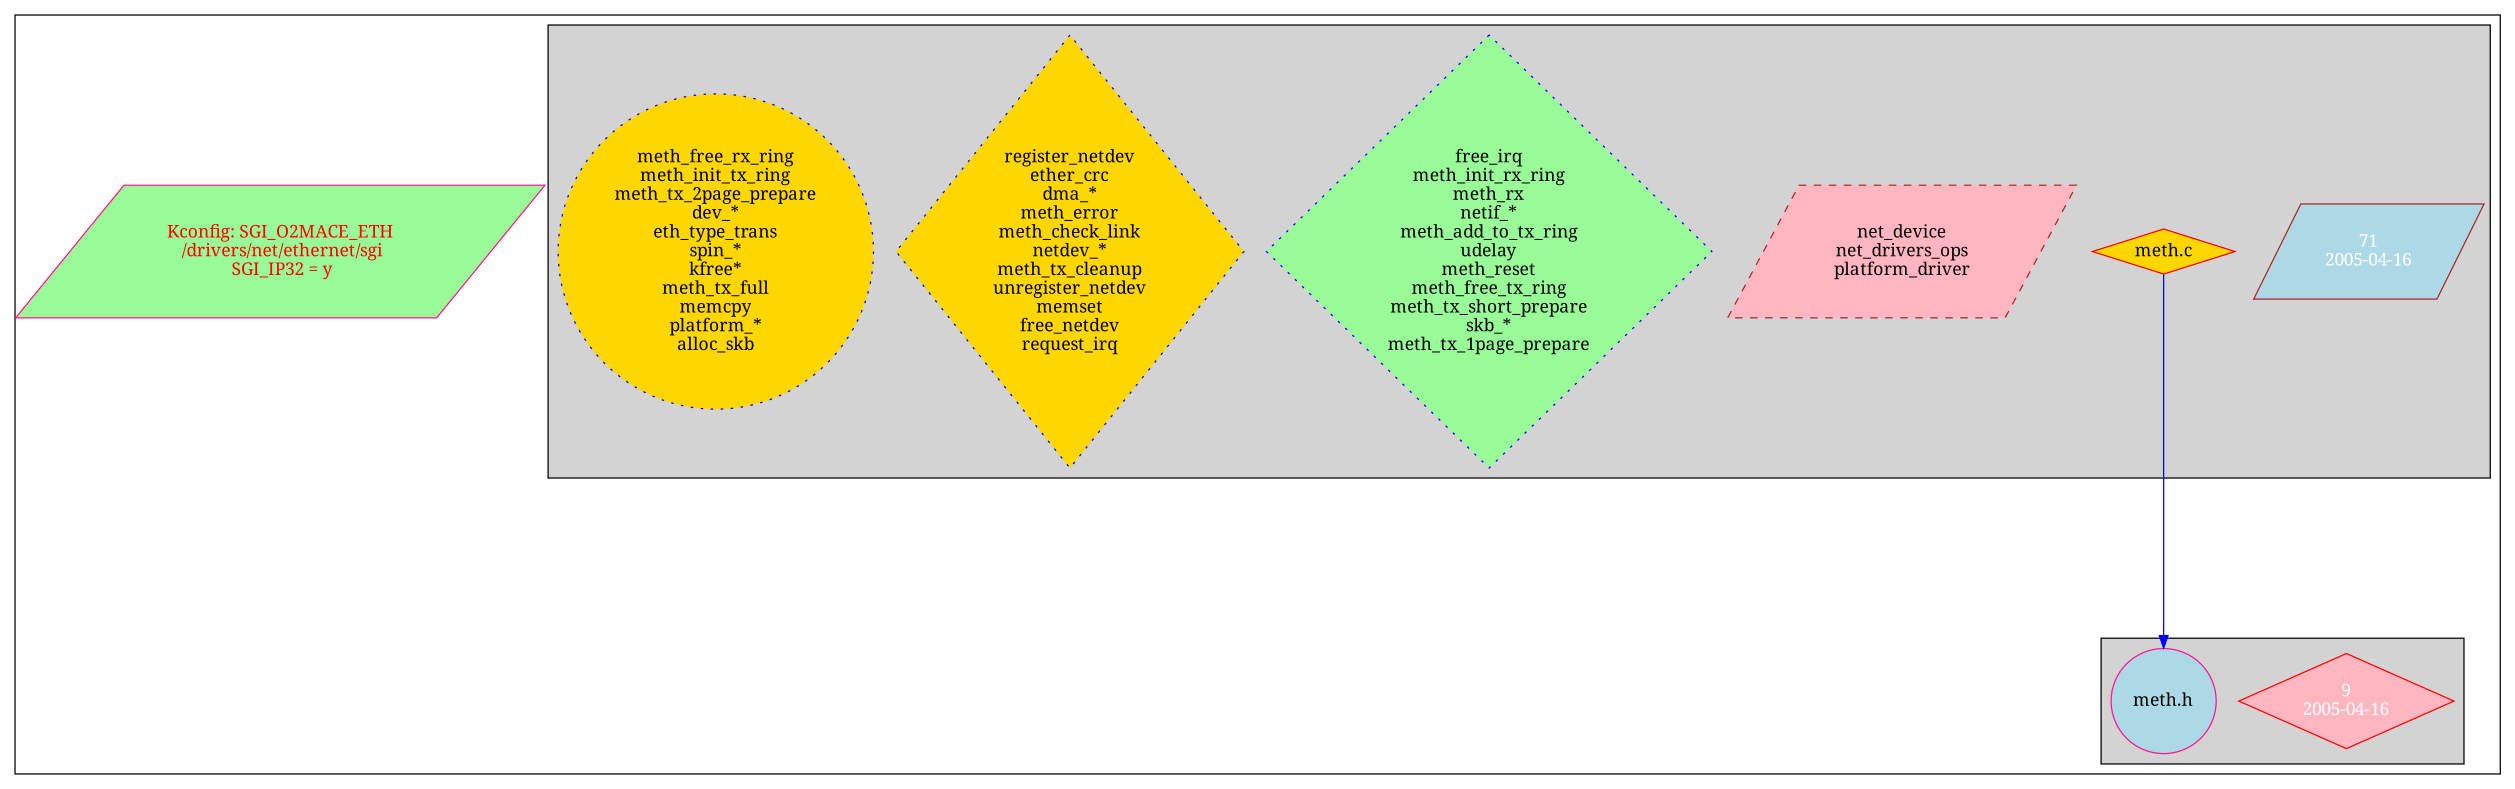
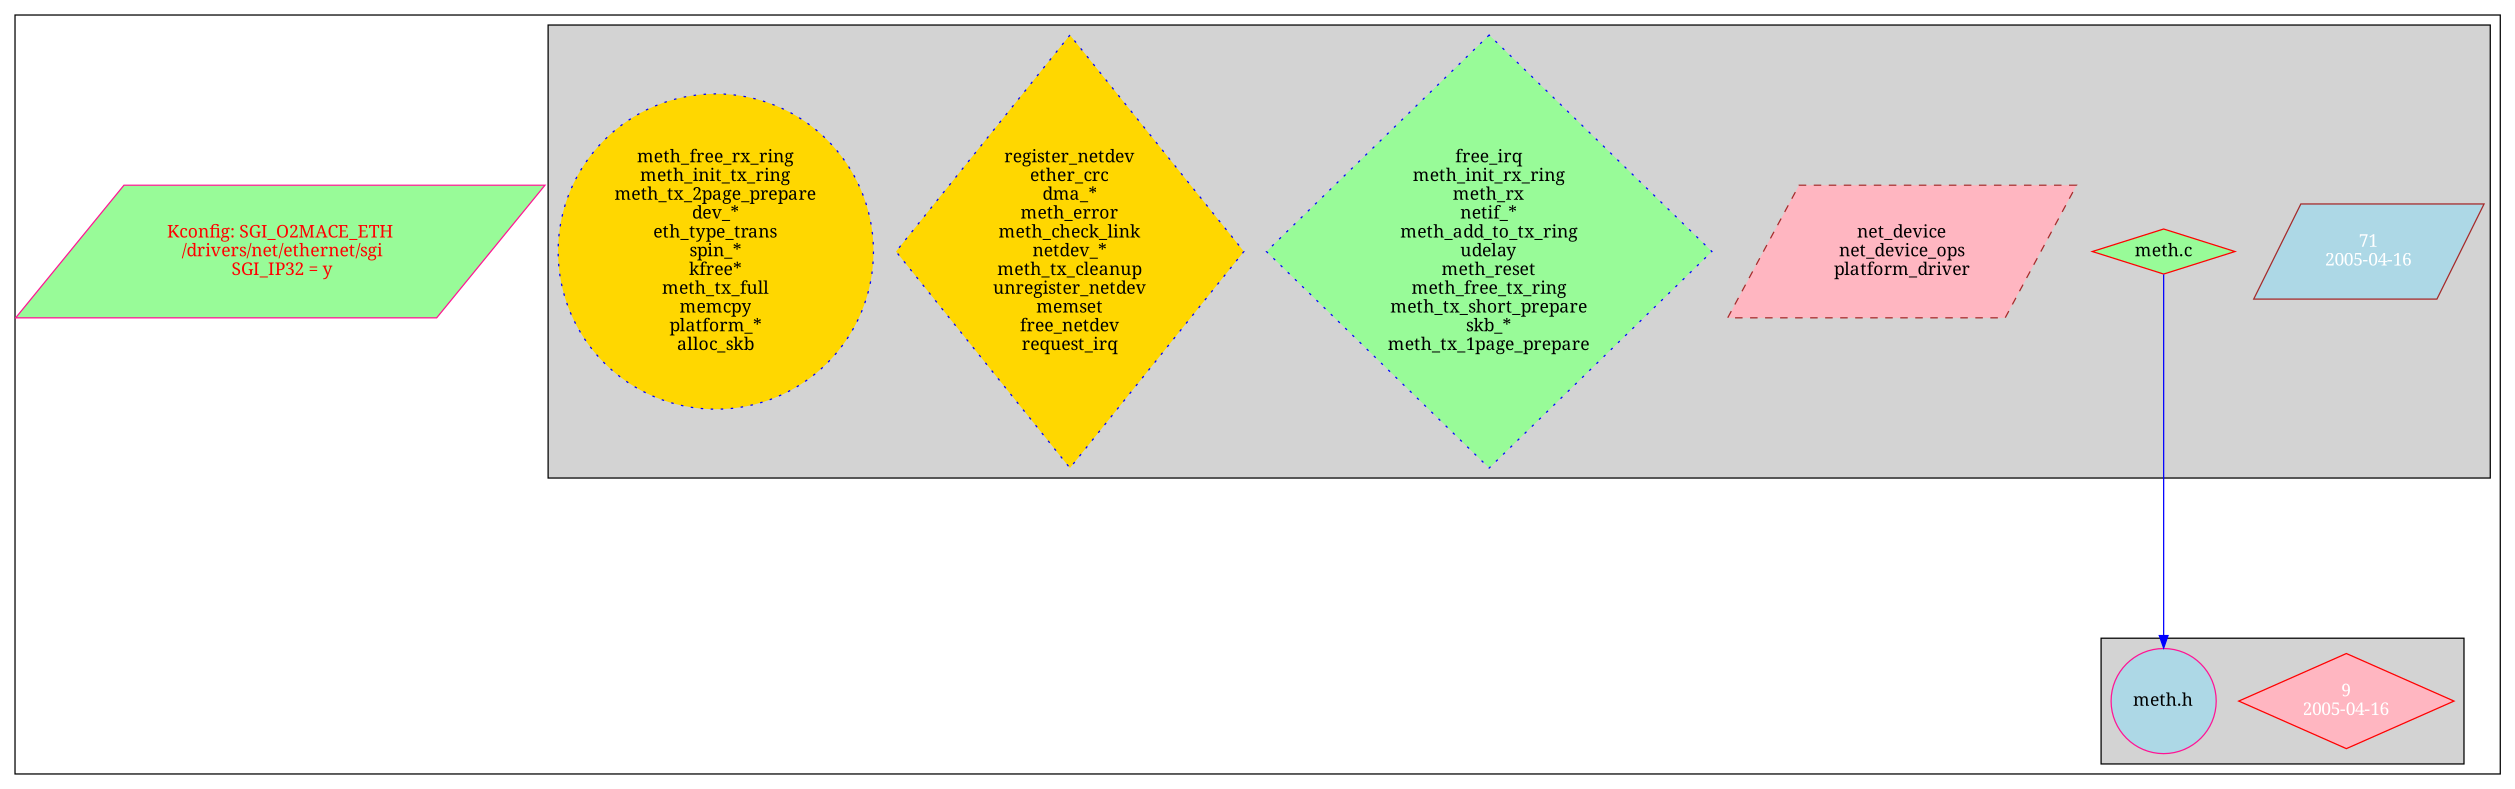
node "net_device net_drivers_ops platform_driver": label "net_device net_drivers_ops platform_driver" -> "net_device net_device_ops platform_driver"
node "meth.c": fillcolor gold -> palegreen
